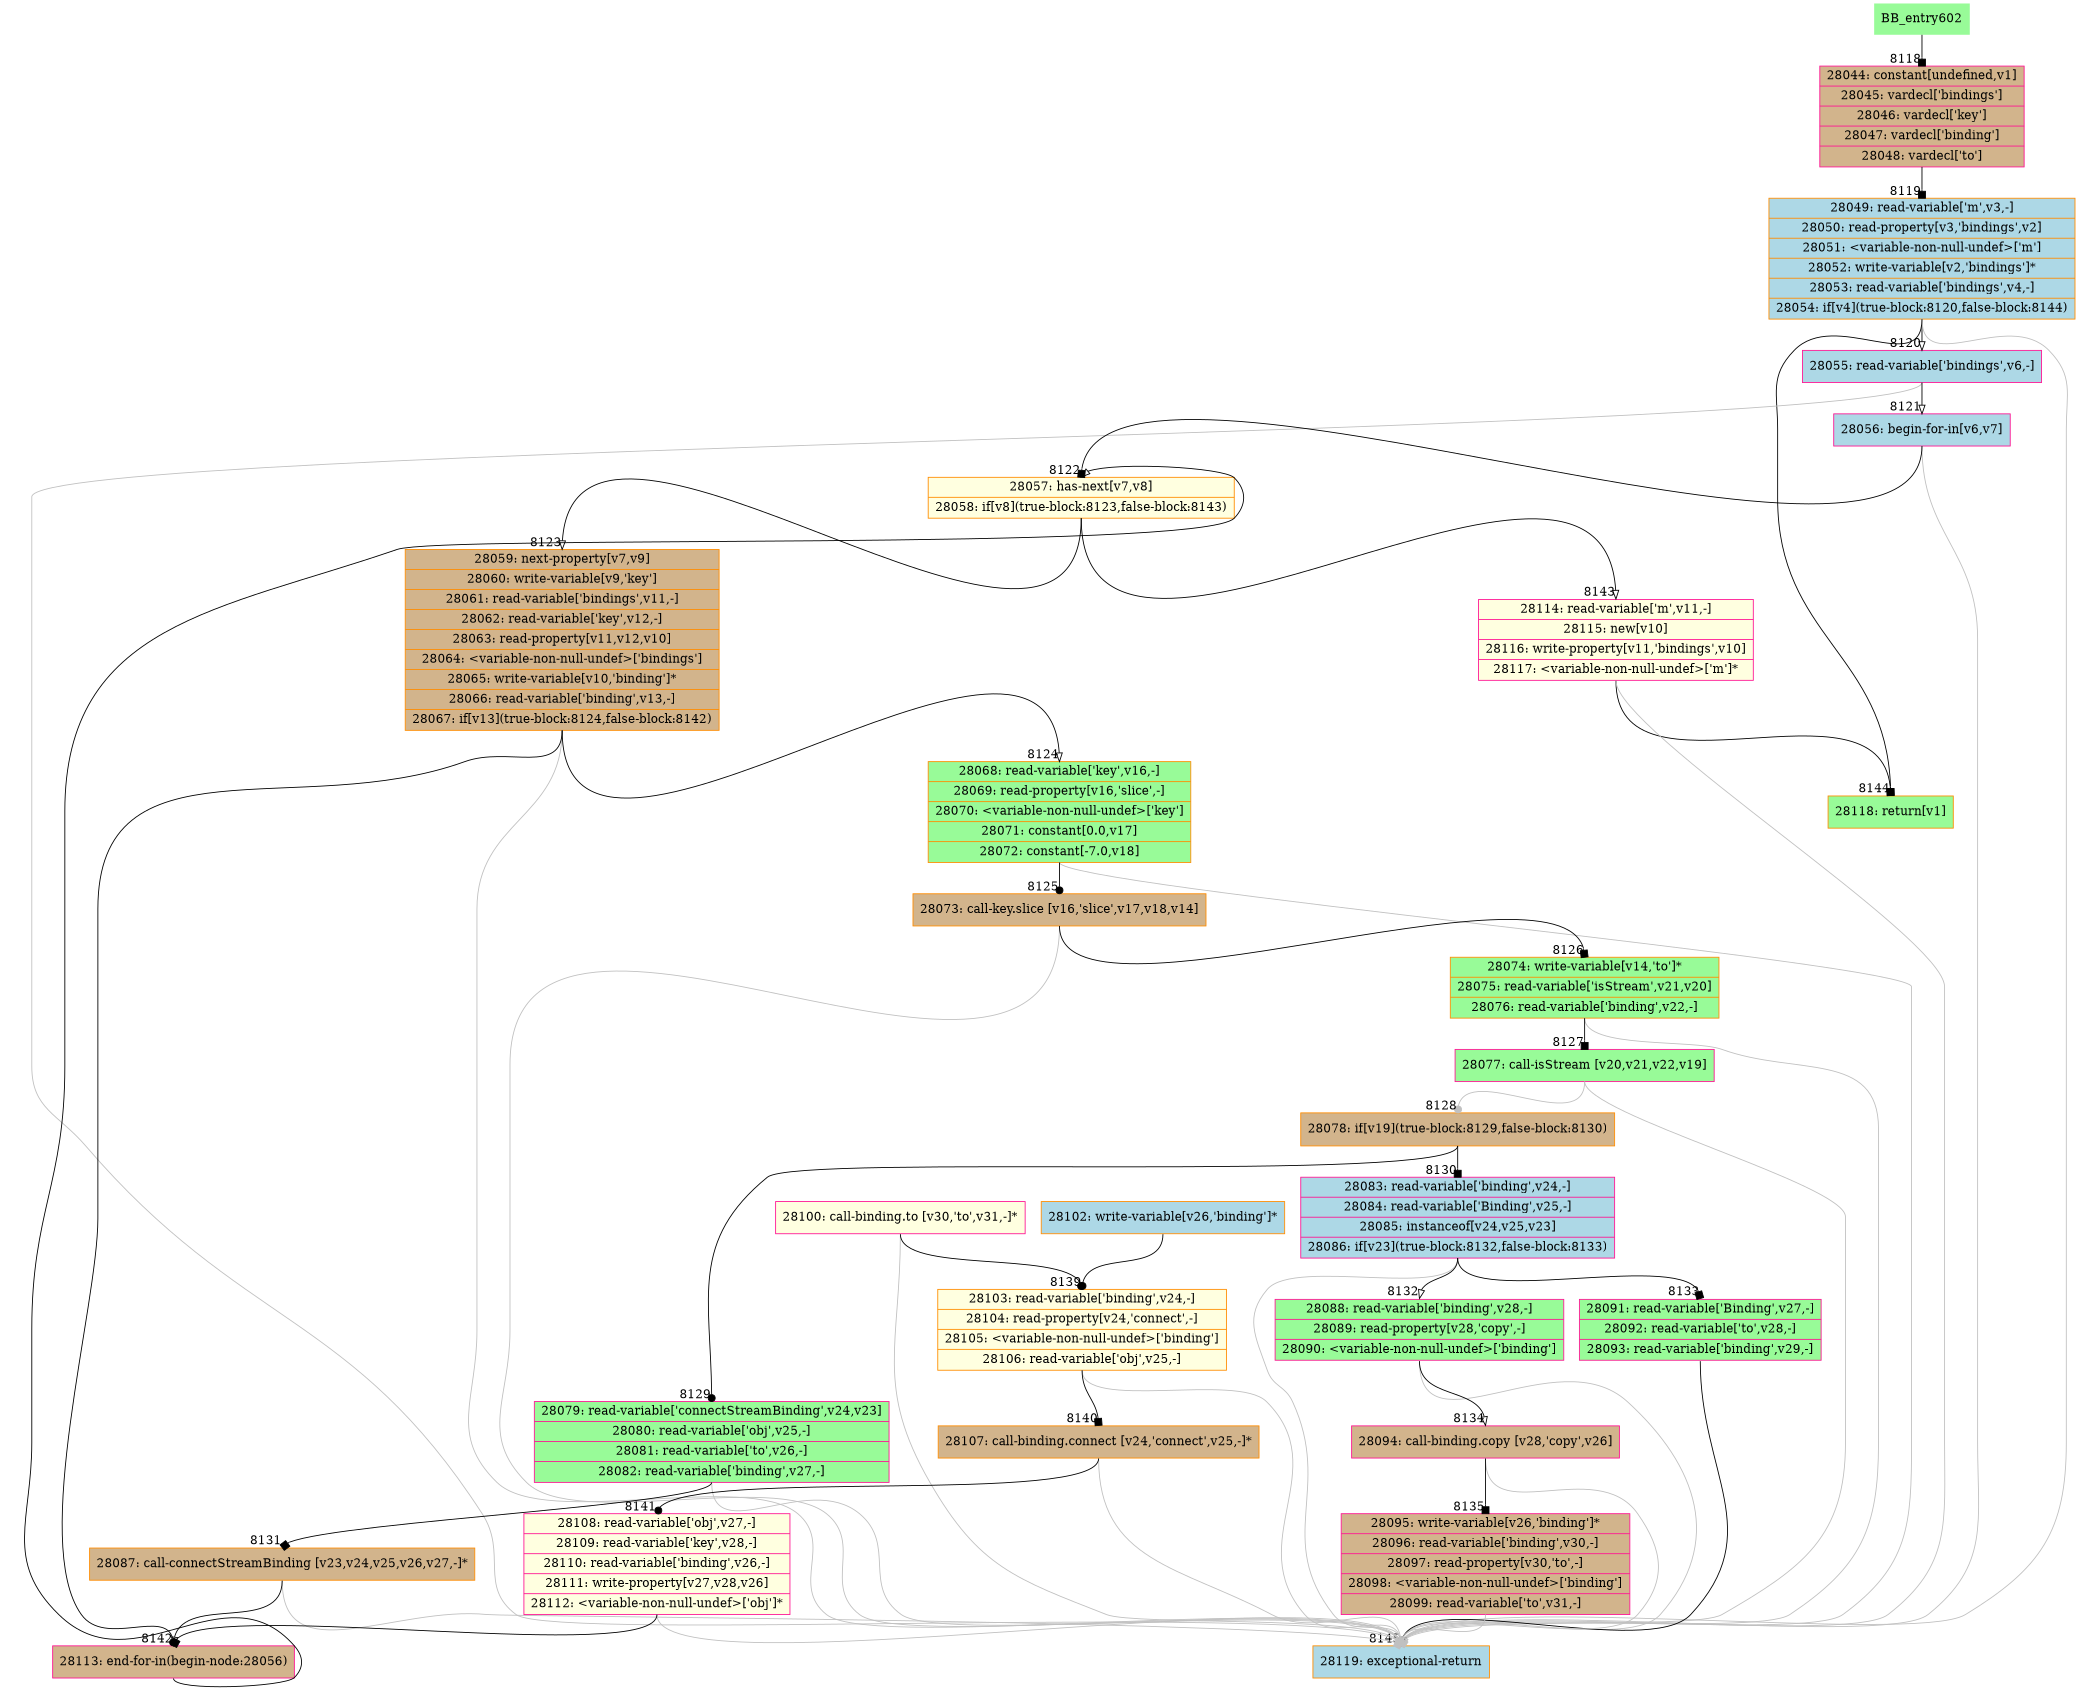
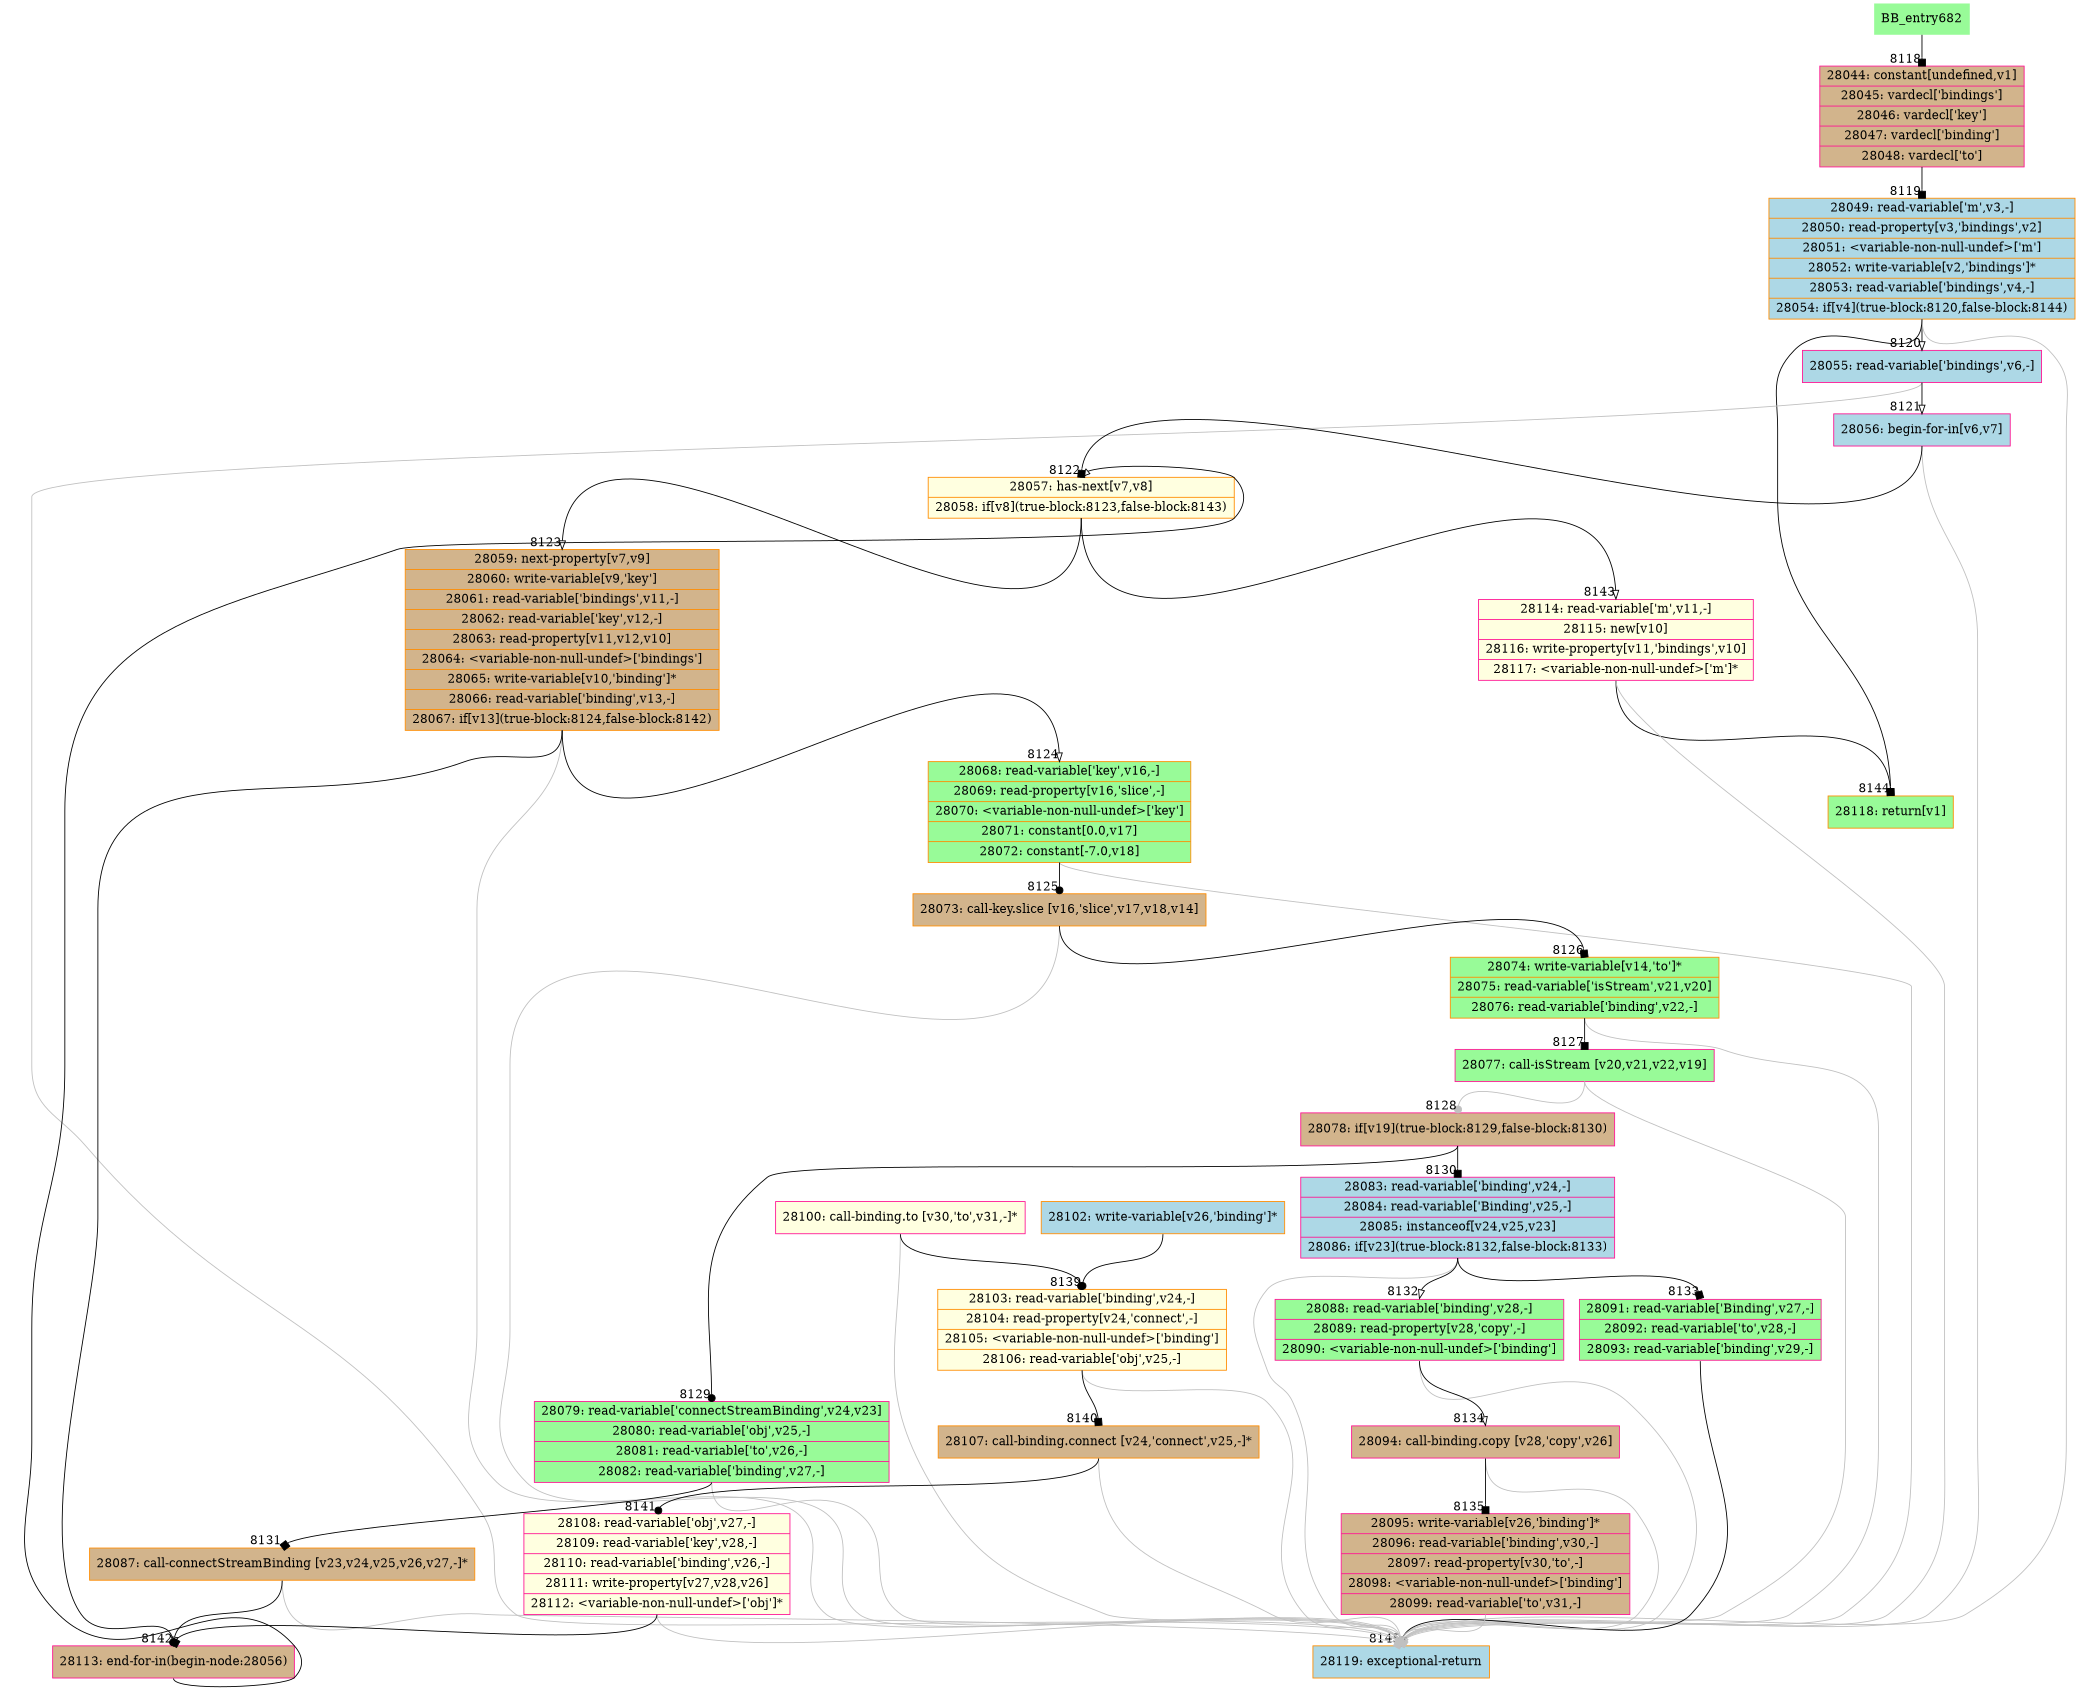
node "BB_entry602": label "BB_entry602" -> "BB_entry682"
node "28078: if[v19](true-block:8129,false-block:8130)": color darkorange -> deeppink
